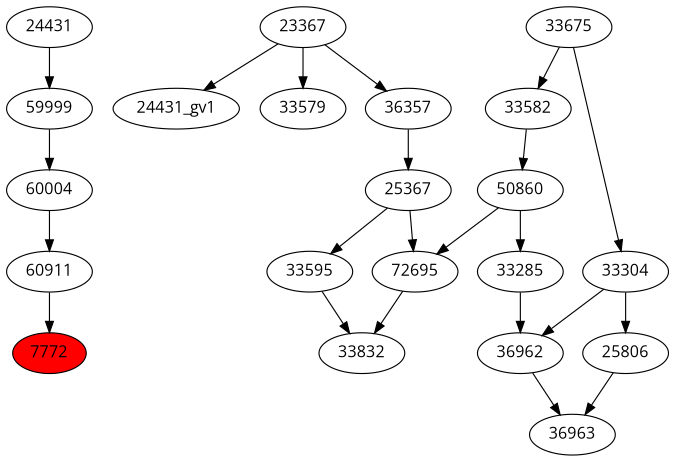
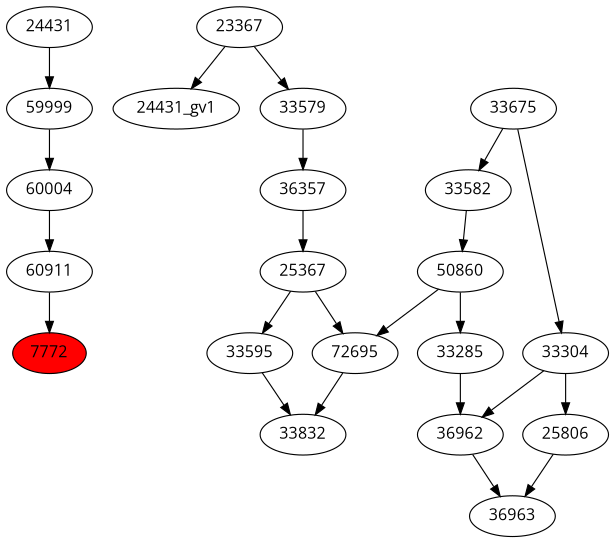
edge "23367" -> "36357": now "33579" -> "36357"
